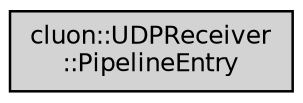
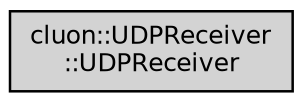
node "cluon::UDPReceiver ::PipelineEntry": label "cluon::UDPReceiver ::PipelineEntry" -> "cluon::UDPReceiver ::UDPReceiver"
